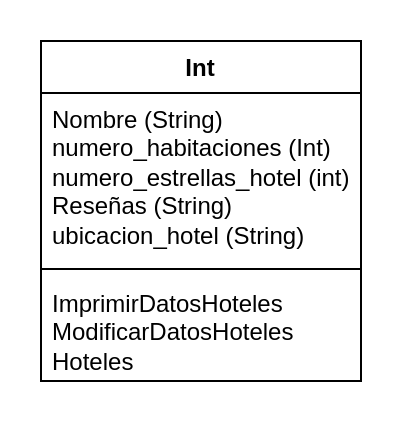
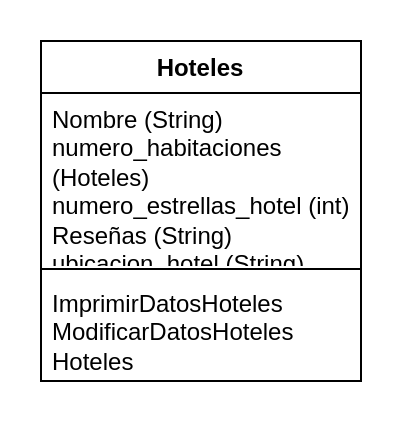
node "Int": label "Int" -> "Hoteles"
node "Nombre (String) numero_habitaciones (Int) numero_estrellas_hotel (int) Reseñas (String) ubicacion_hotel (String)": label "Nombre (String) numero_habitaciones (Int) numero_estrellas_hotel (int) Reseñas (String) ubicacion_hotel (String)" -> "Nombre (String) numero_habitaciones (Hoteles) numero_estrellas_hotel (int) Reseñas (String) ubicacion_hotel (String)"
